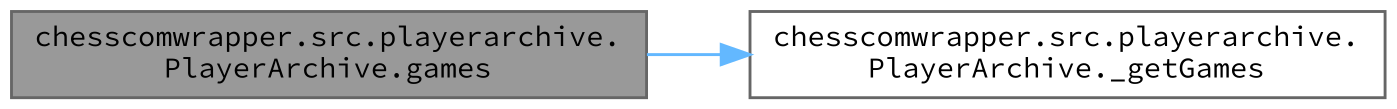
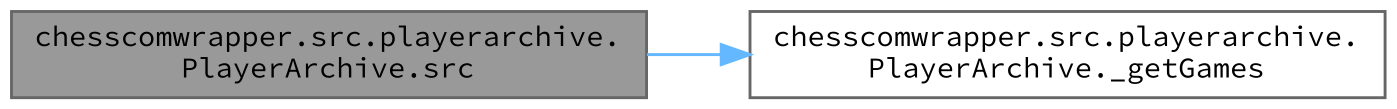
node "chesscomwrapper.src.playerarchive. PlayerArchive.games": label "chesscomwrapper.src.playerarchive. PlayerArchive.games" -> "chesscomwrapper.src.playerarchive. PlayerArchive.src"
